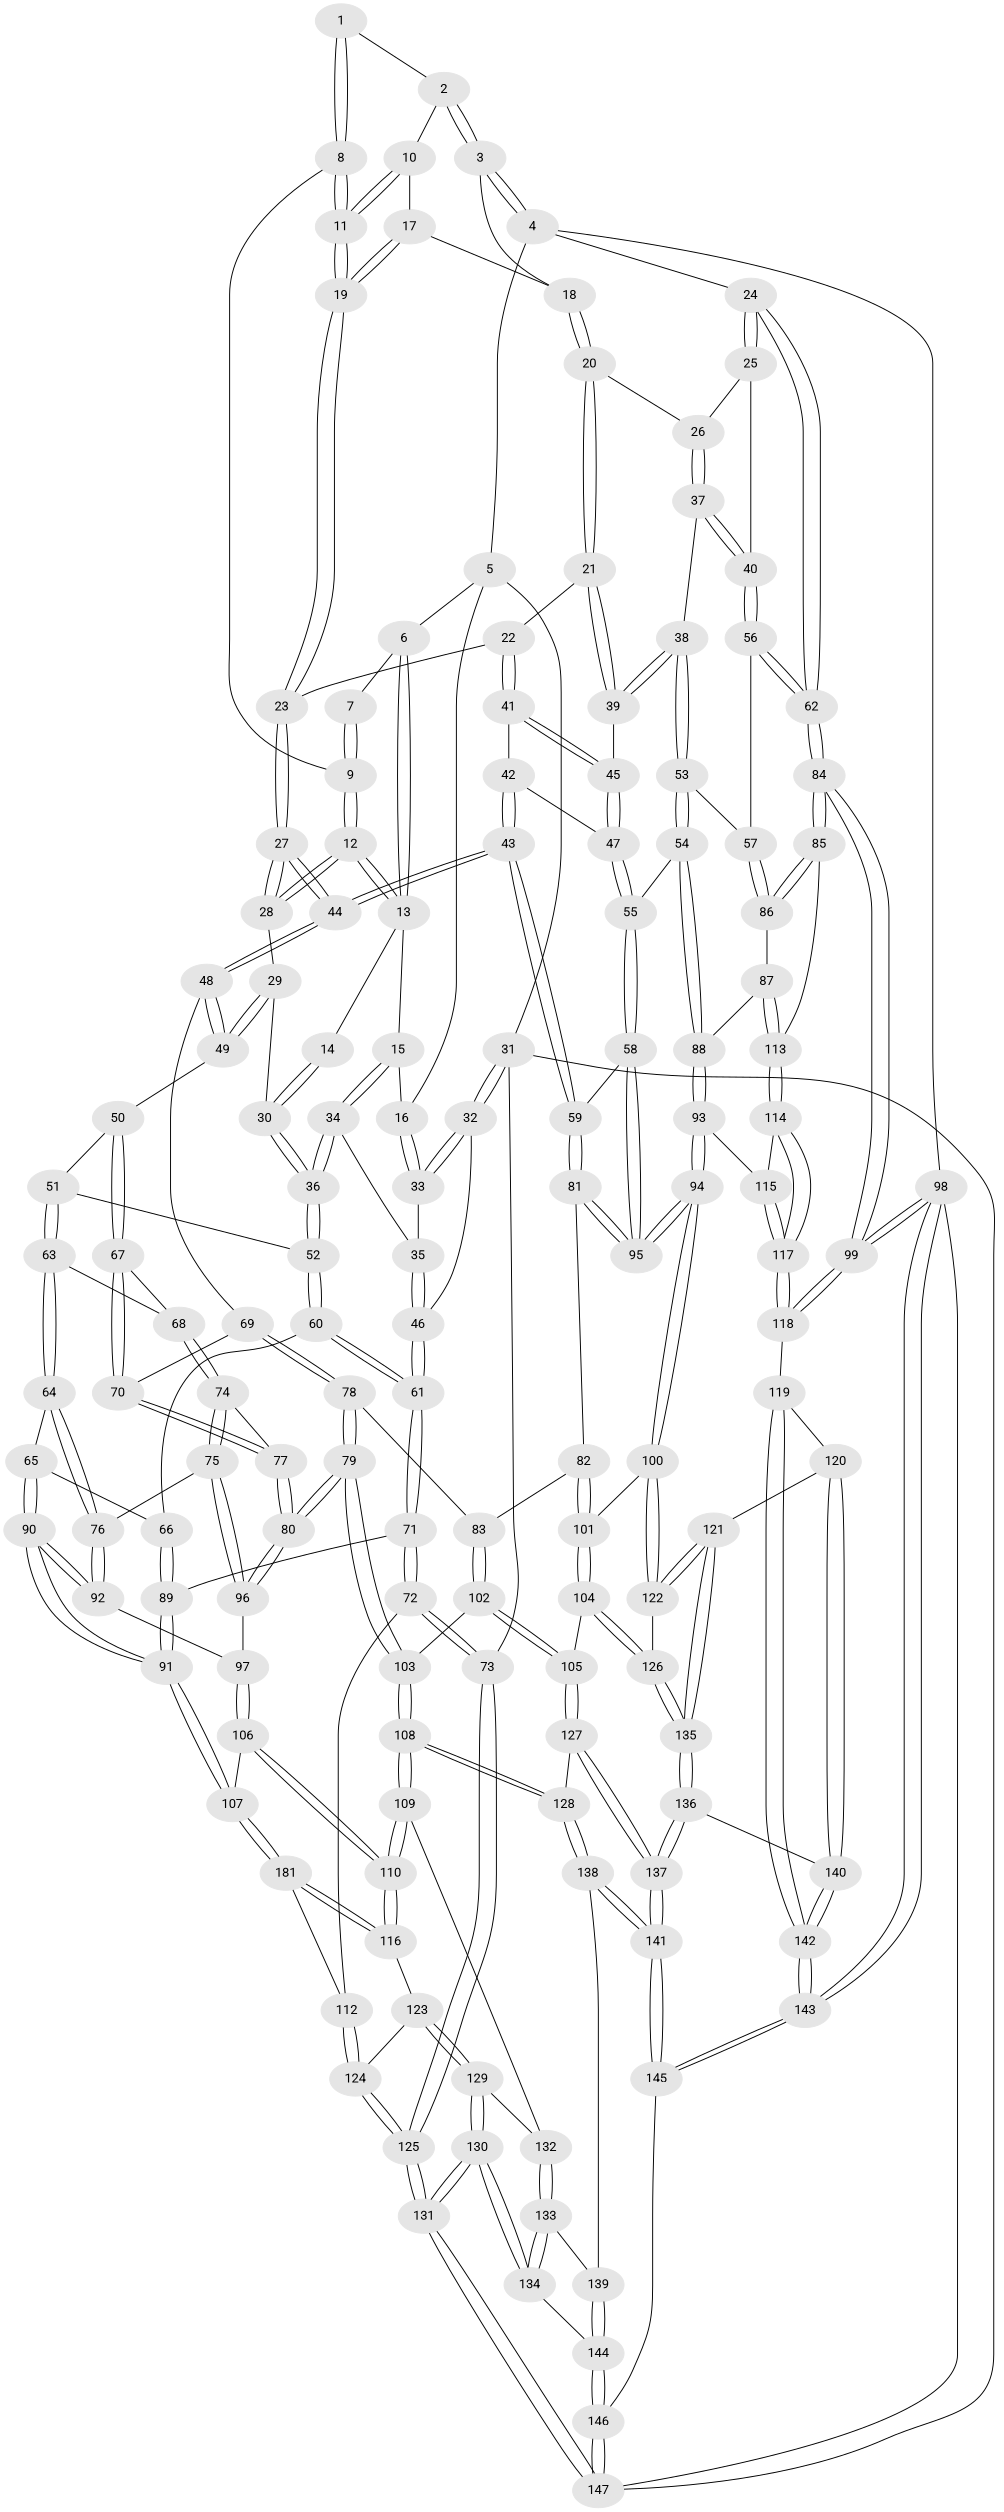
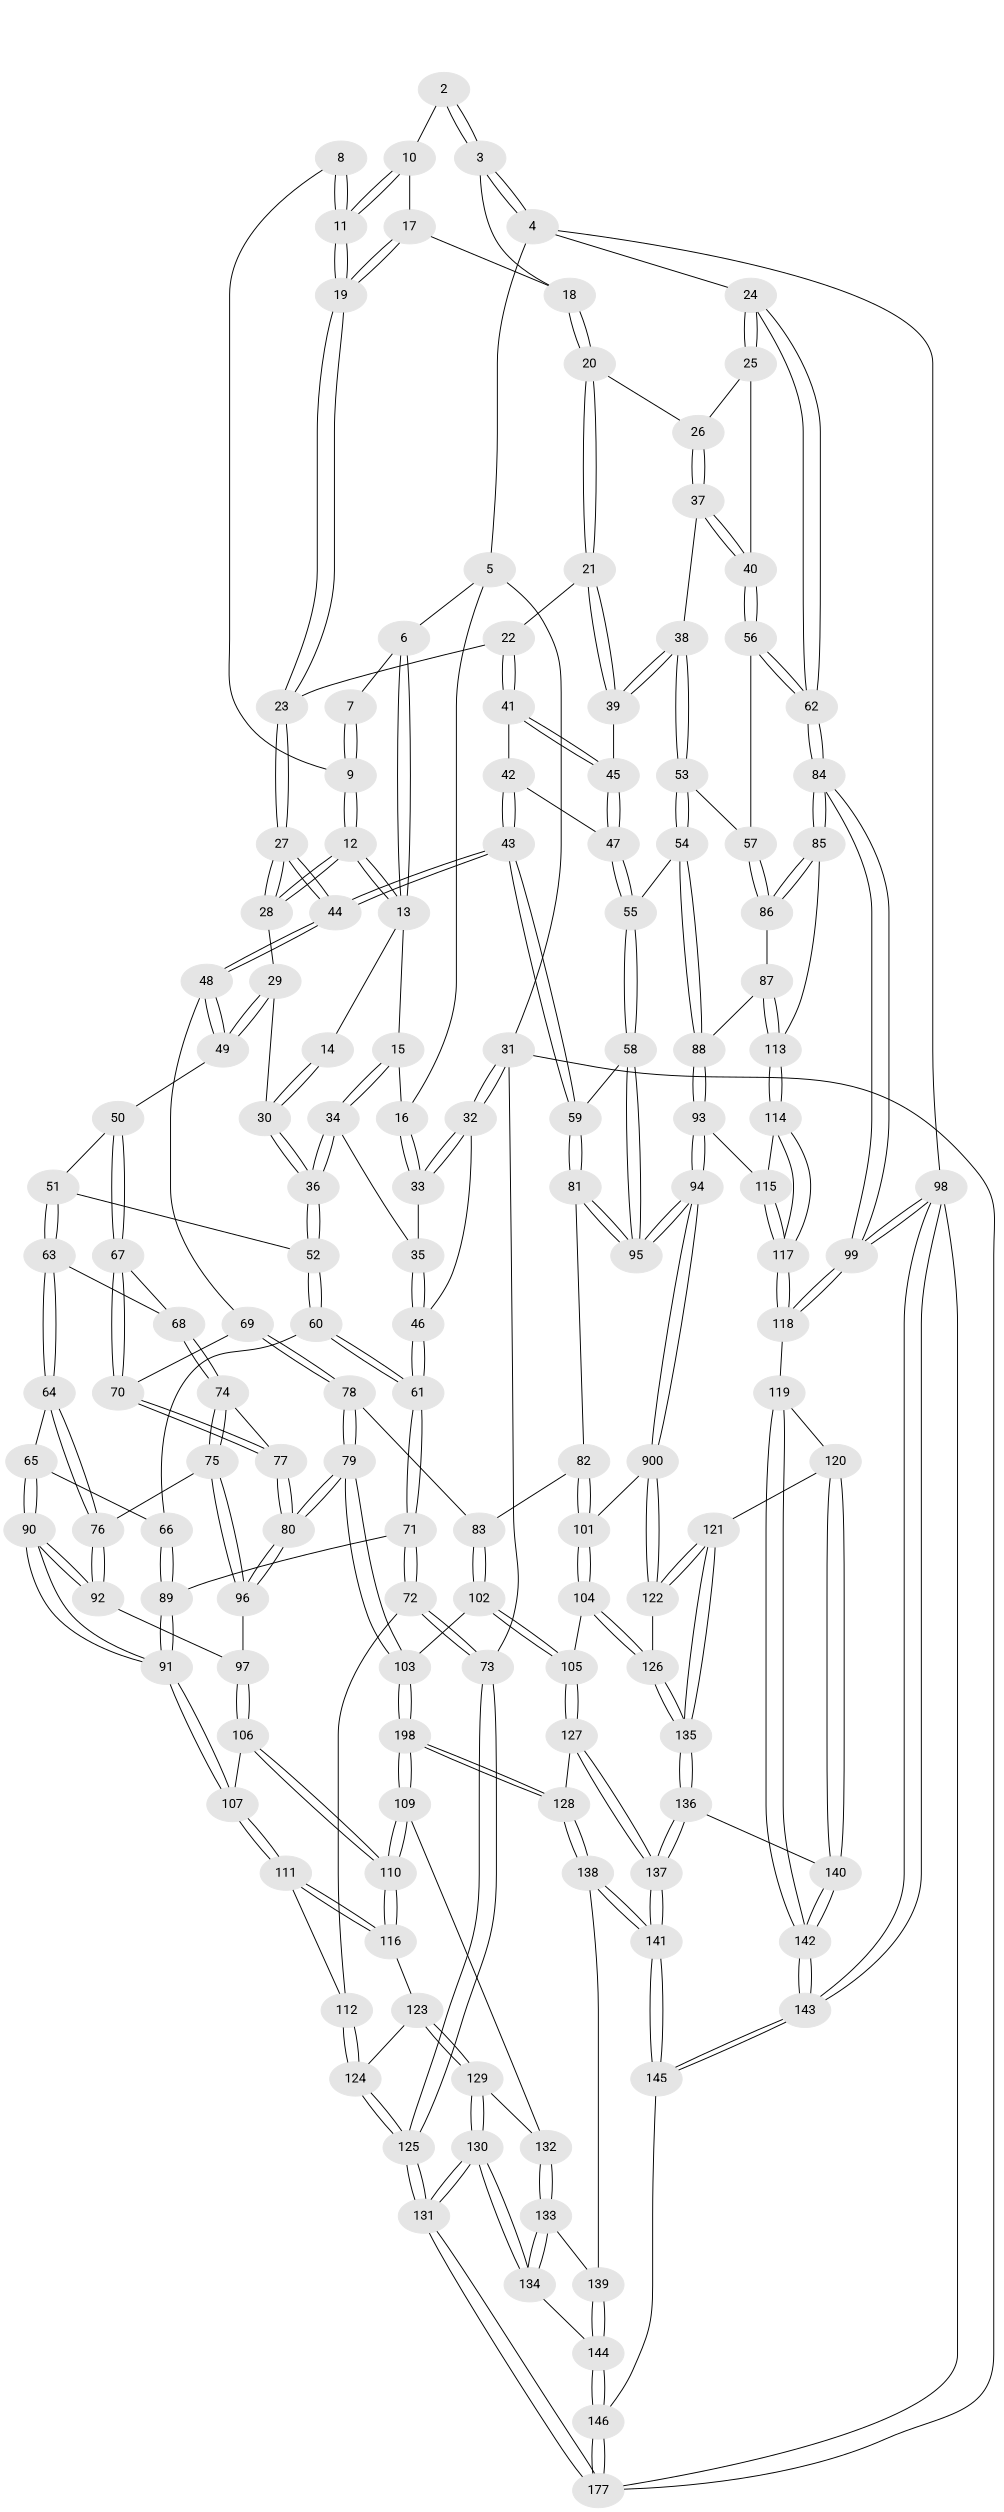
node "1": removed
node "100": label "100" -> "900"
node "108": label "108" -> "198"
node "181": label "181" -> "111"
node "147": label "147" -> "177"
